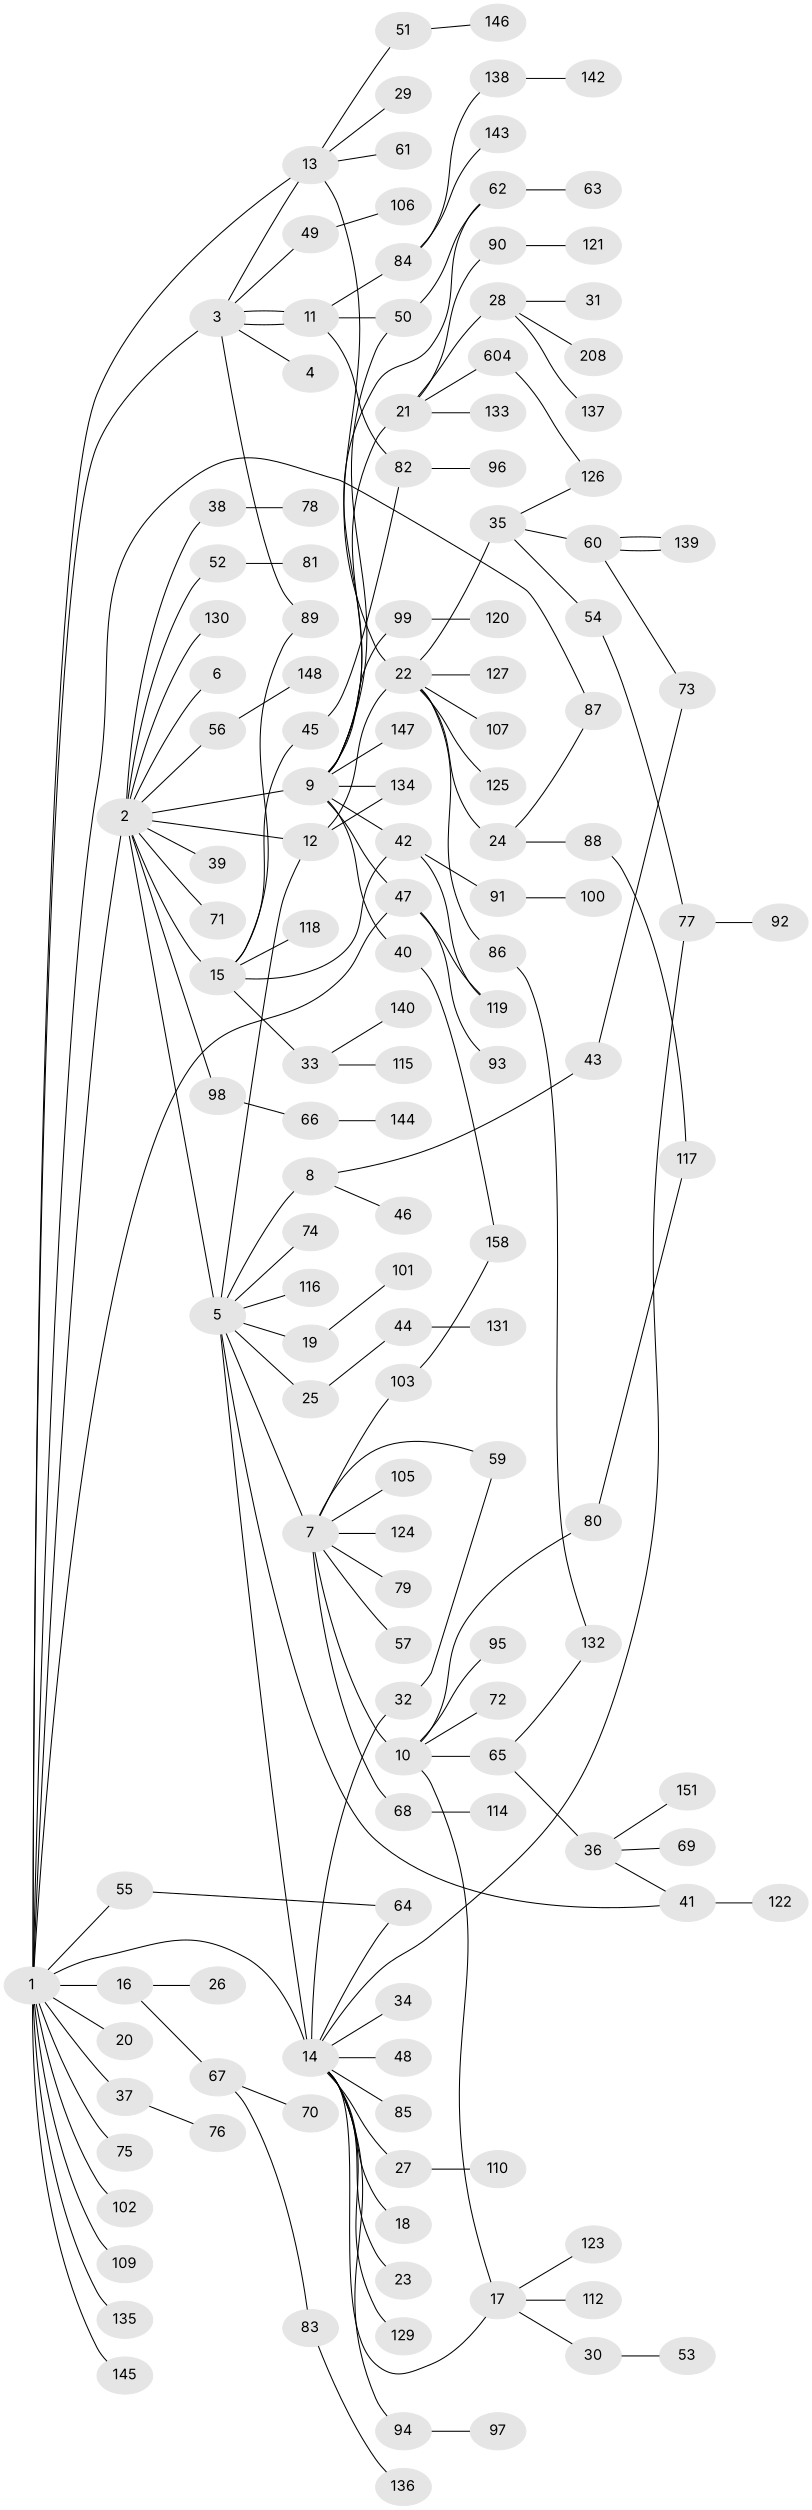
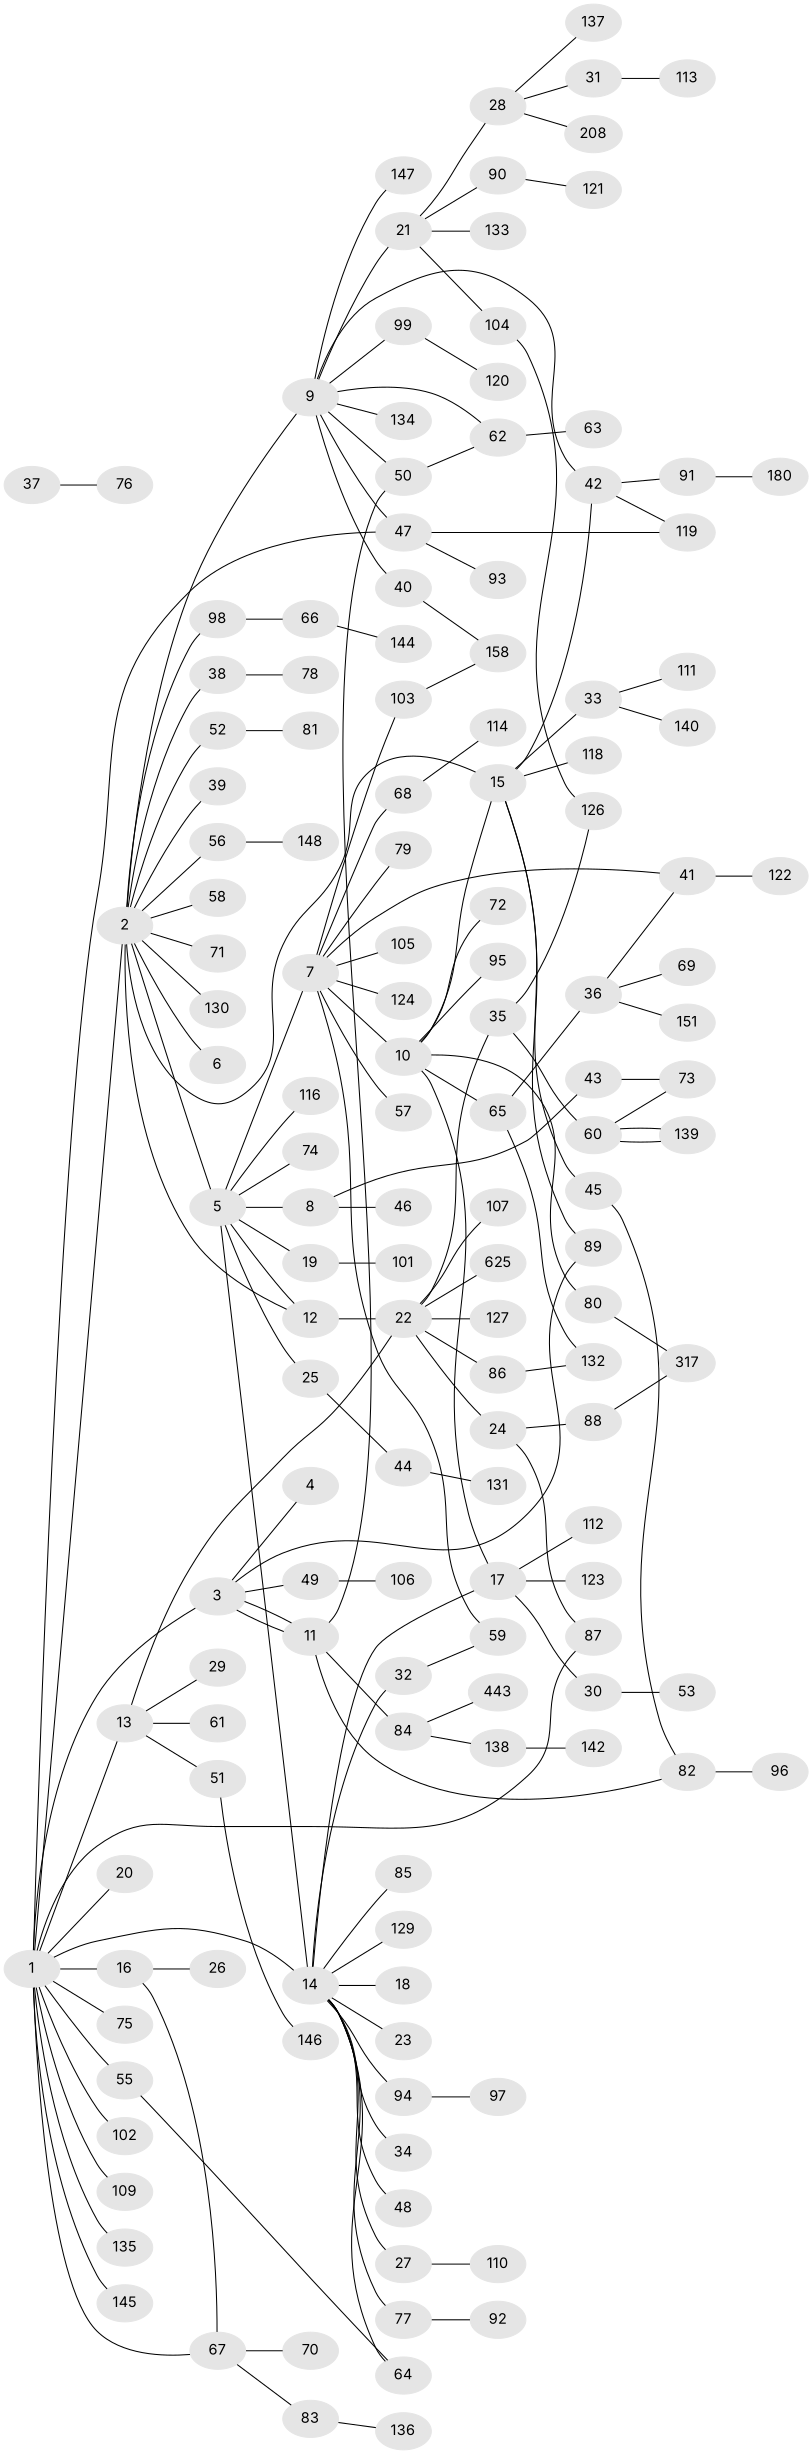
node "113": added
node "143": label "143" -> "443"
edge "13" -- "3": removed
node "604": label "604" -> "104"
node "54": removed
node "125": label "125" -> "625"
edge "134" -- "12": removed
node "58": added
node "100": label "100" -> "180"
edge "15" -- "10": added
node "115": label "115" -> "111"
node "117": label "117" -> "317"
edge "5" -- "41": now "7" -- "41"
edge "1" -- "37": now "1" -- "67"
